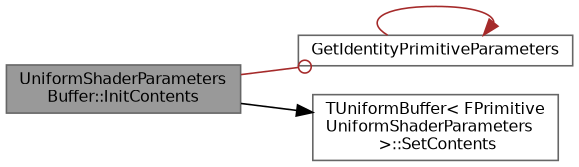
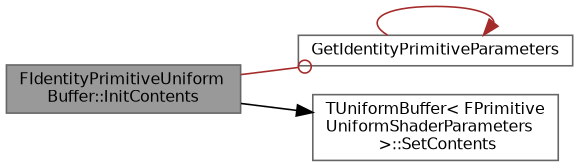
node "UniformShaderParameters Buffer::InitContents": label "UniformShaderParameters Buffer::InitContents" -> "FIdentityPrimitiveUniform Buffer::InitContents"
